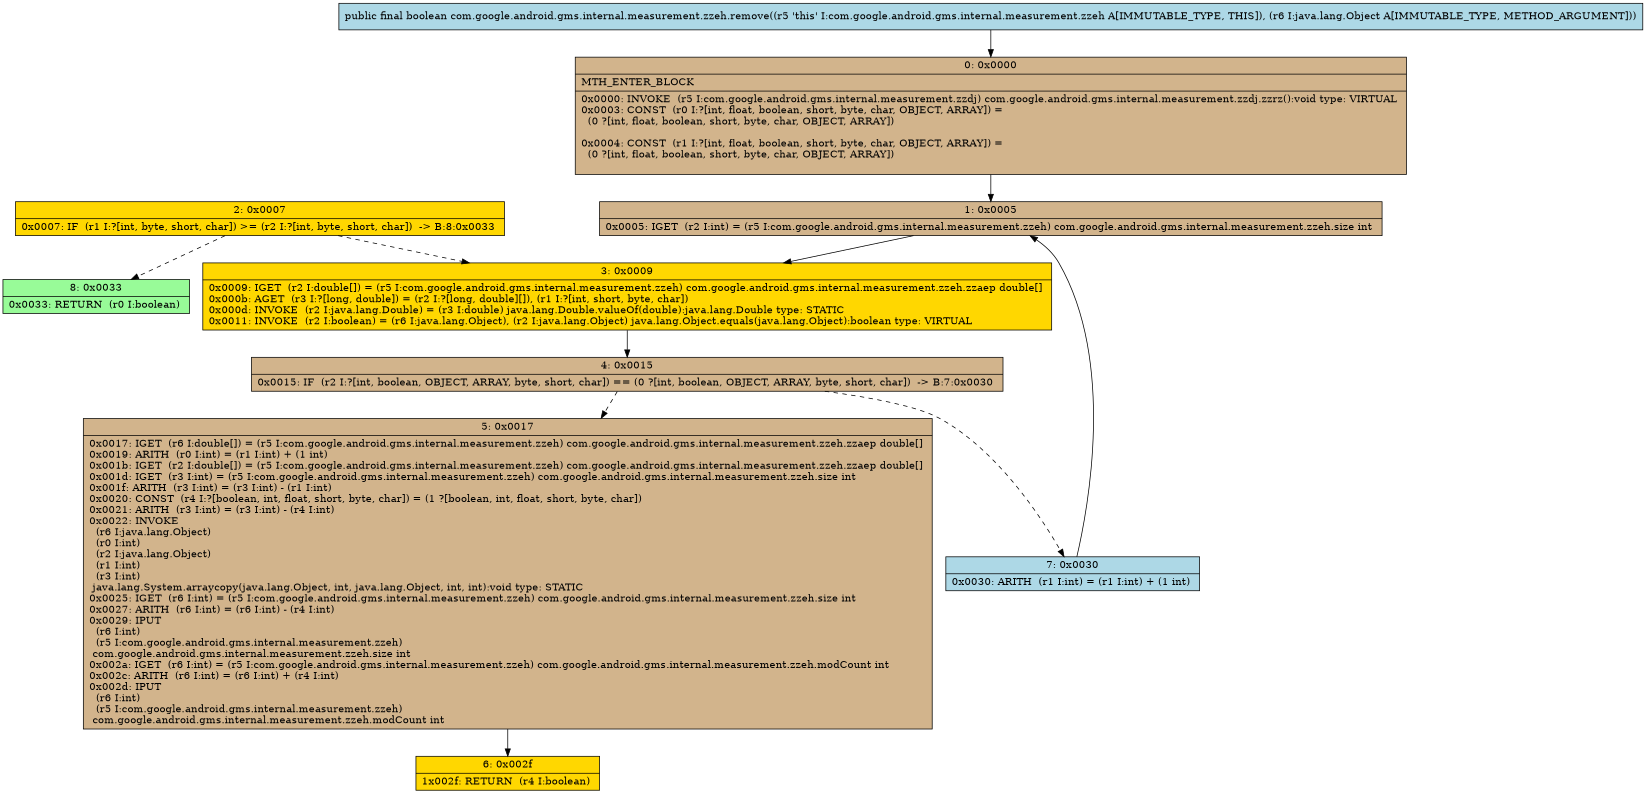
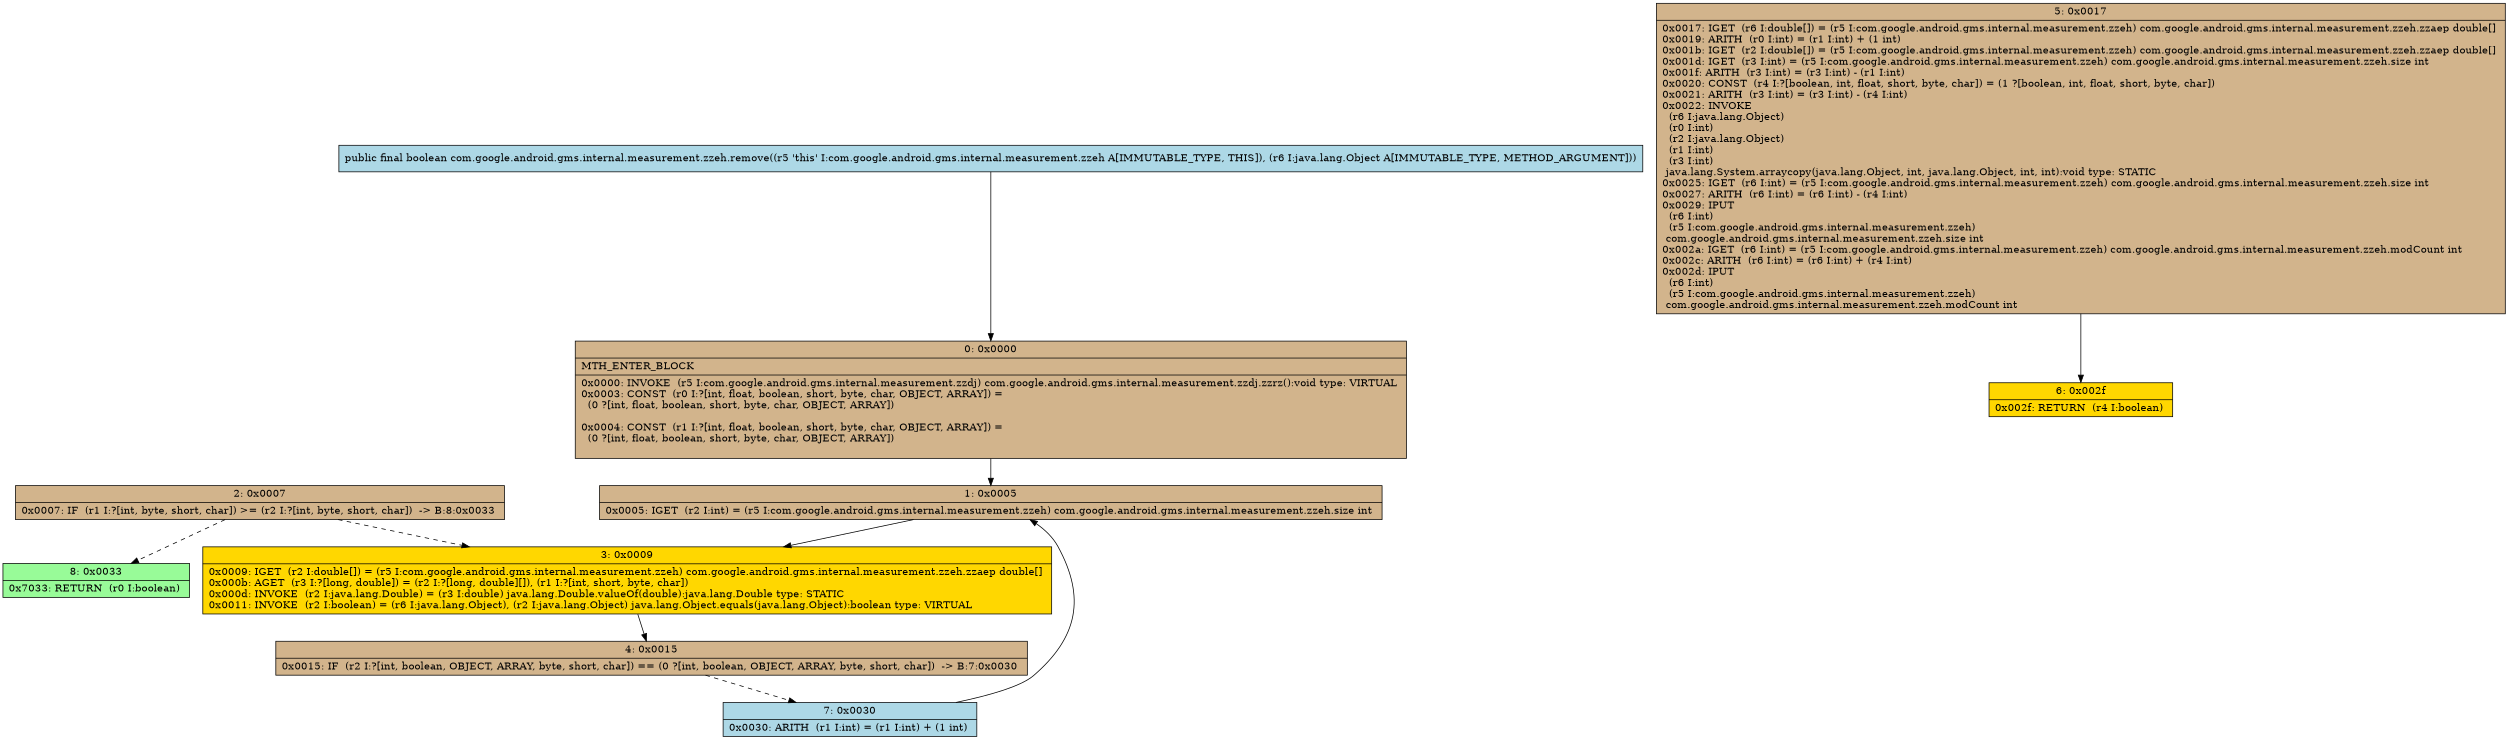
node "2: 0x0007": fillcolor gold -> tan
node "8: 0x0033": text "0x0033: RETURN  (r0 I:boolean)" -> "0x7033: RETURN  (r0 I:boolean)"
edge "4: 0x0015" -> "5: 0x0017": removed
node "6: 0x002f": text "1x002f: RETURN  (r4 I:boolean)" -> "0x002f: RETURN  (r4 I:boolean)"
